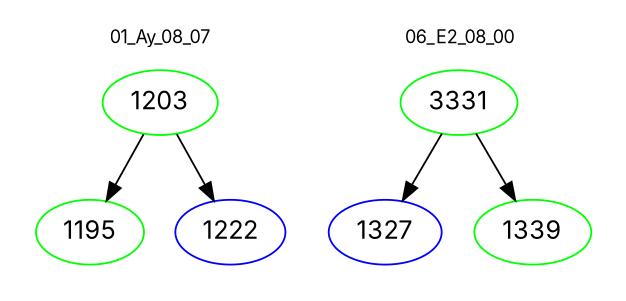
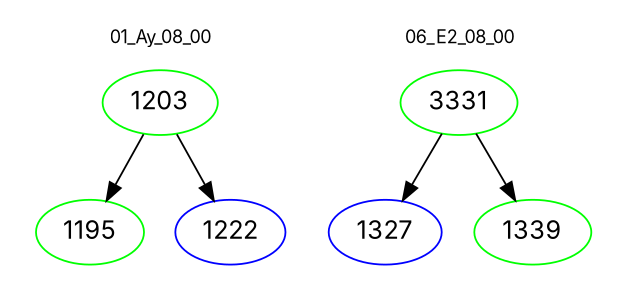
cluster "01_Ay_08_07": label "01_Ay_08_07" -> "01_Ay_08_00"
